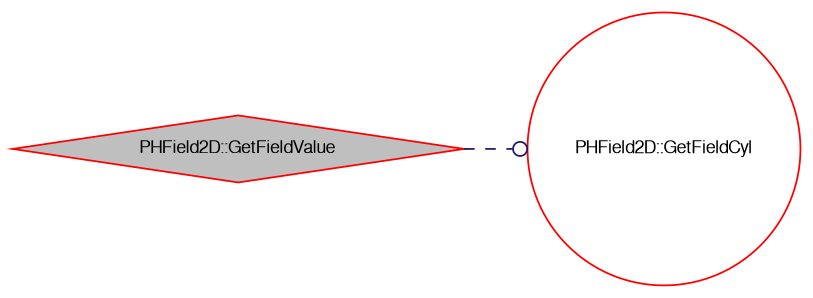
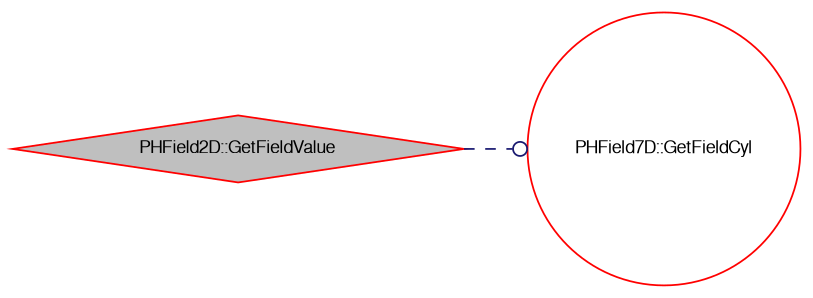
node "PHField2D::GetFieldCyl": label "PHField2D::GetFieldCyl" -> "PHField7D::GetFieldCyl"
